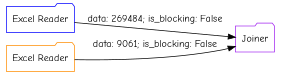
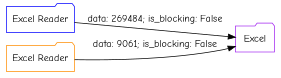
node "Joiner": label "Joiner" -> "Excel"
